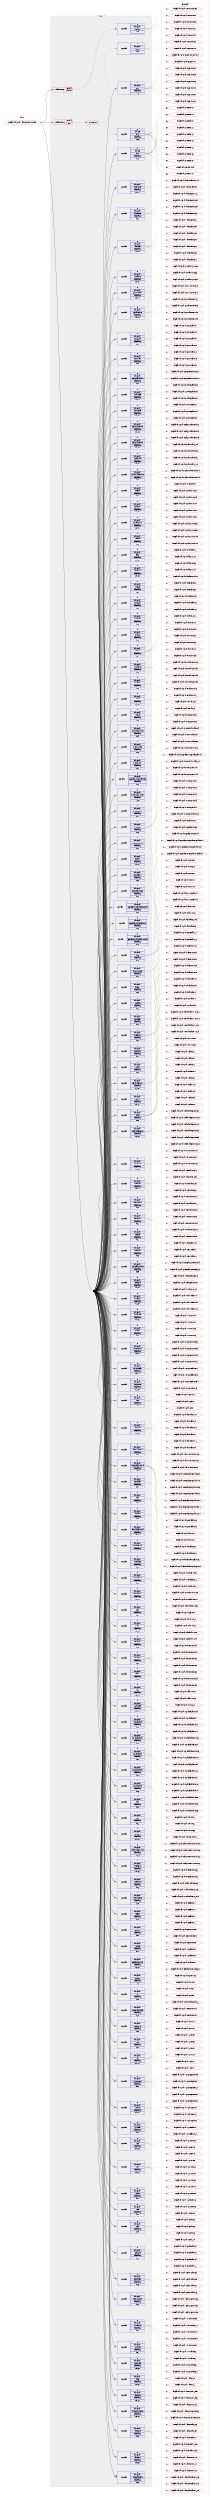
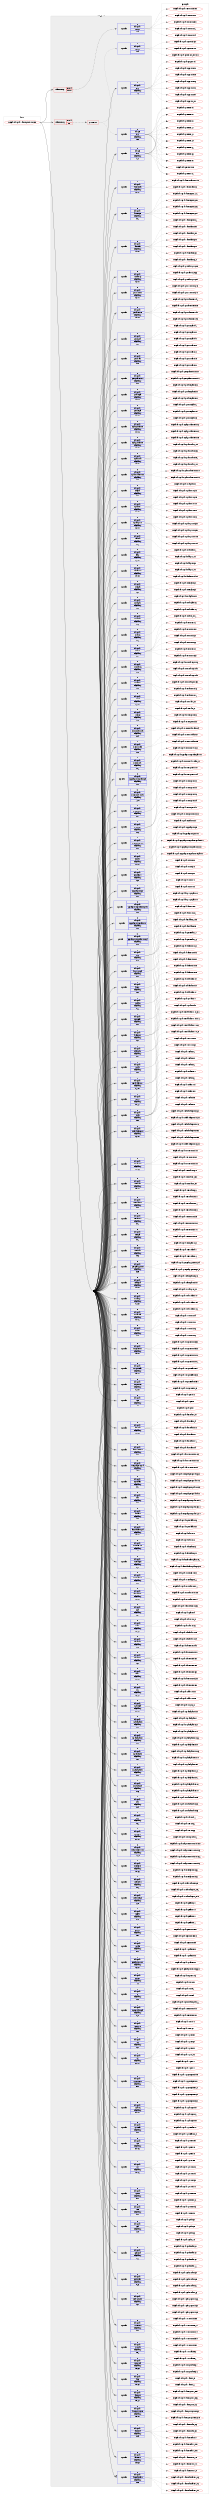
node "portage://dev-haskell/simple-conduit-2.1.7.2": label "portage://dev-haskell/simple-conduit-2.1.7.2" -> "portage://dev-haskell/http-conduit-2.1.7.2"
node "portage://dev-haskell/void-0.6.1": label "portage://dev-haskell/void-0.6.1" -> "test://dev-haskell/void-0.6.1"
